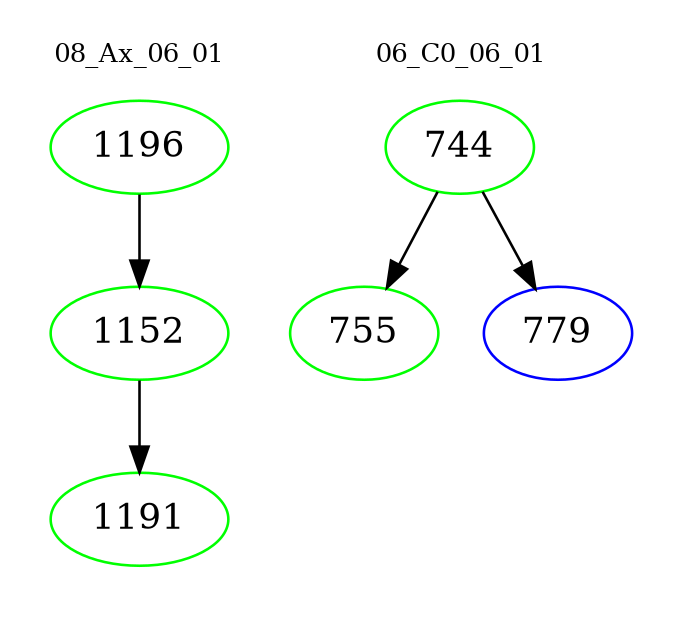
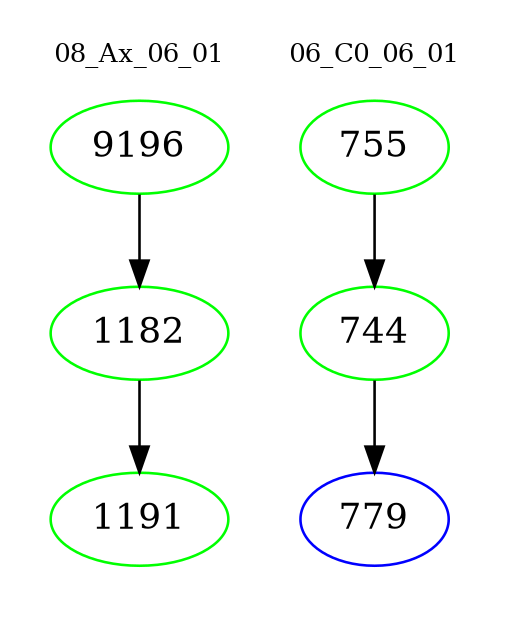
node "1196": label "1196" -> "9196"
edge "744" -> "755": reversed
node "1152": label "1152" -> "1182"
